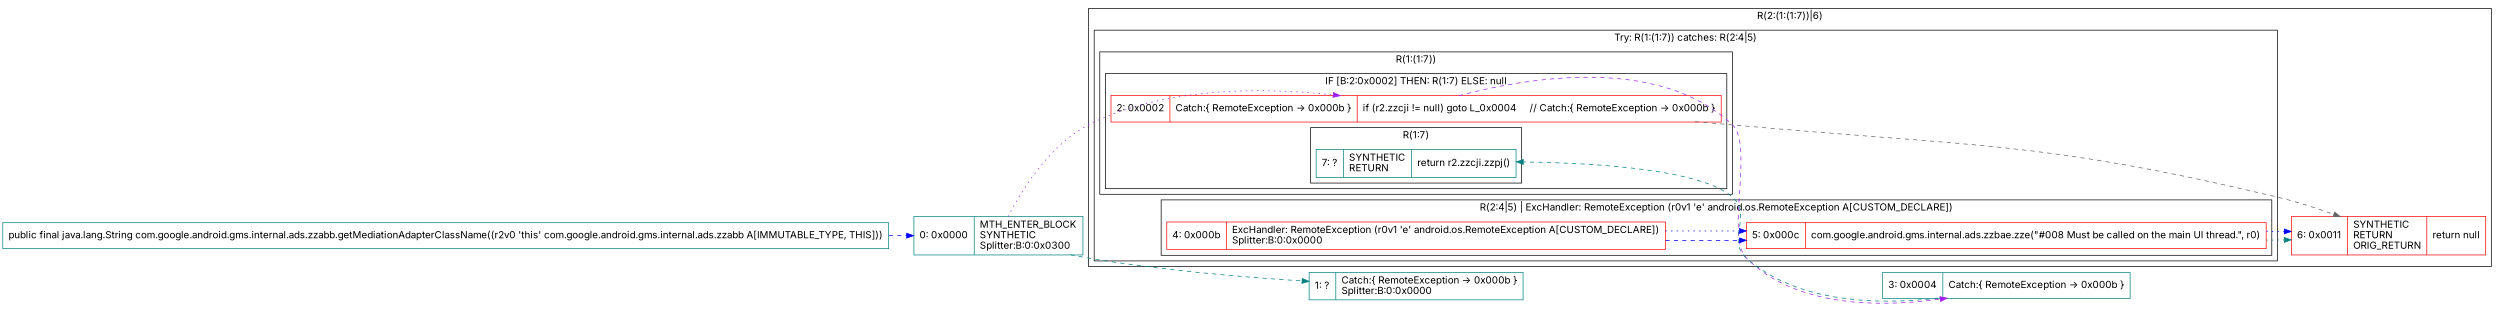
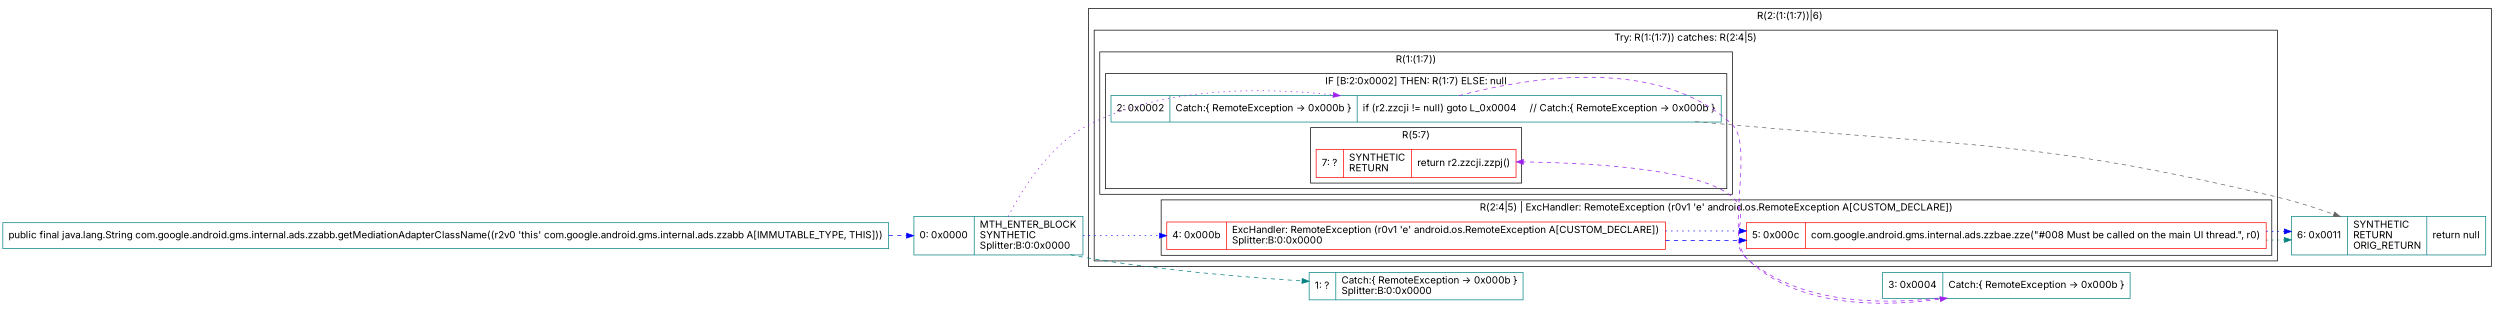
node "2: 0x0002": color red -> teal
cluster "R(1:7)": label "R(1:7)" -> "R(5:7)"
node "7: ?": color teal -> red
edge "3: 0x0004" -> "7: ?": color teal -> purple
edge "0: 0x0000" -> "4: 0x000b": added
node "6: 0x0011": color red -> teal
node "0: 0x0000": text "Splitter:B:0:0x0300" -> "Splitter:B:0:0x0000"
